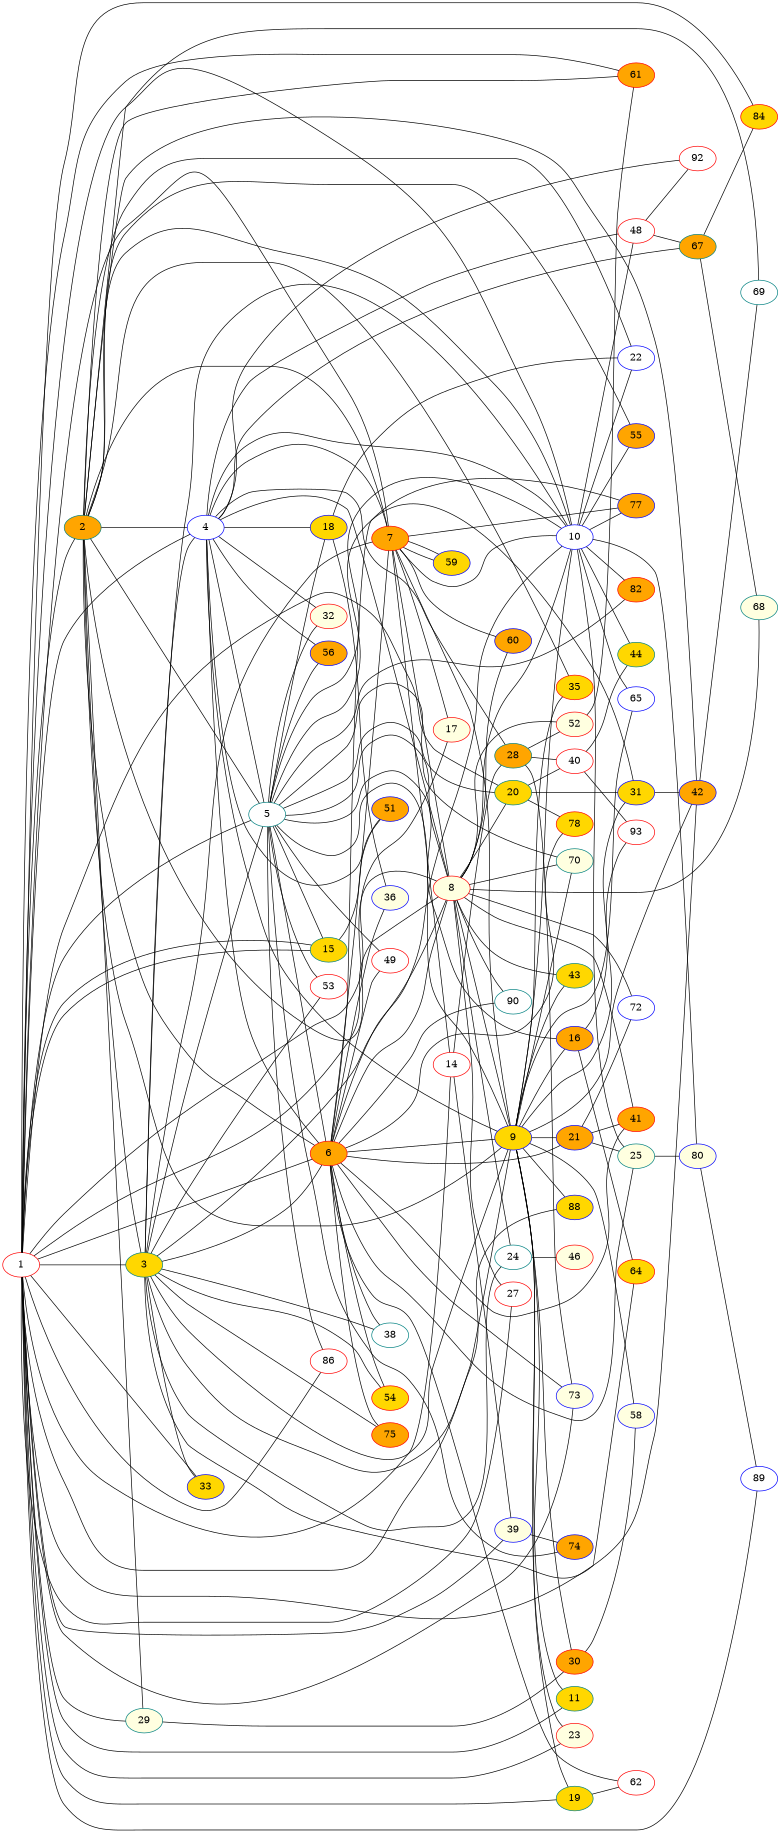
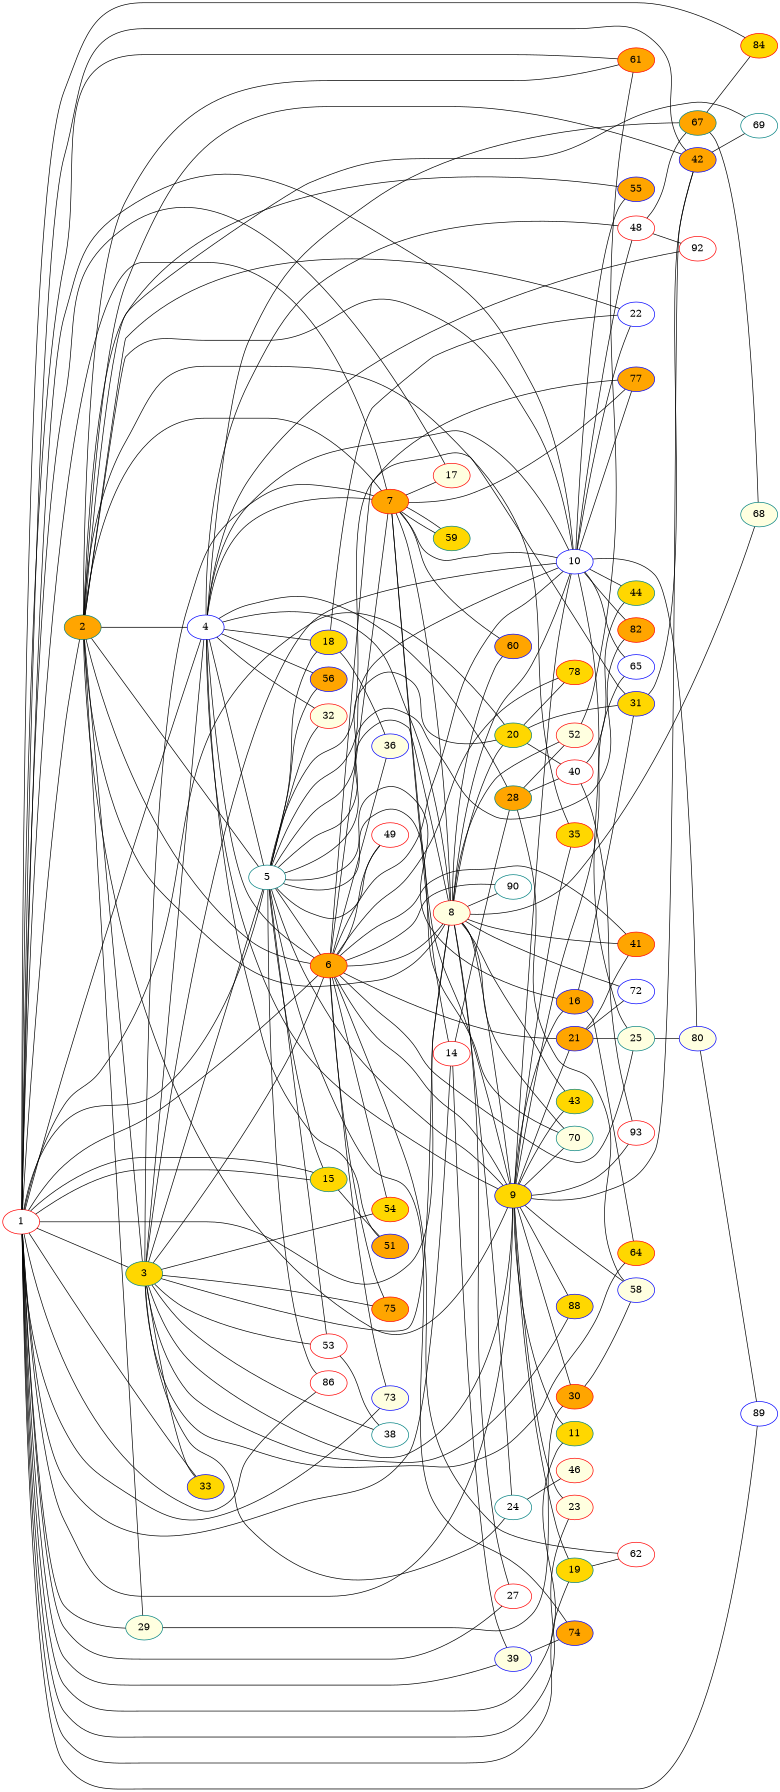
node "59": color blue -> teal
edge "28" -- "73": now "28" -- "58"
edge "6" -- "38": now "53" -- "38"
